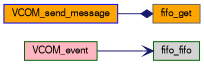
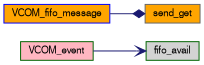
node "VCOM_send_message": label "VCOM_send_message" -> "VCOM_fifo_message"
node "fifo_get": label "fifo_get" -> "send_get"
node "fifo_fifo": label "fifo_fifo" -> "fifo_avail"
